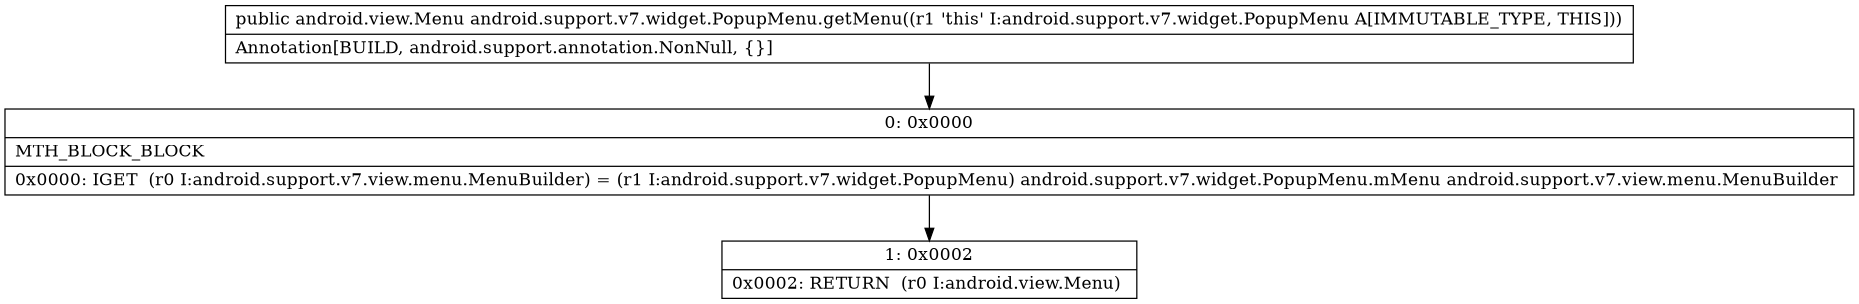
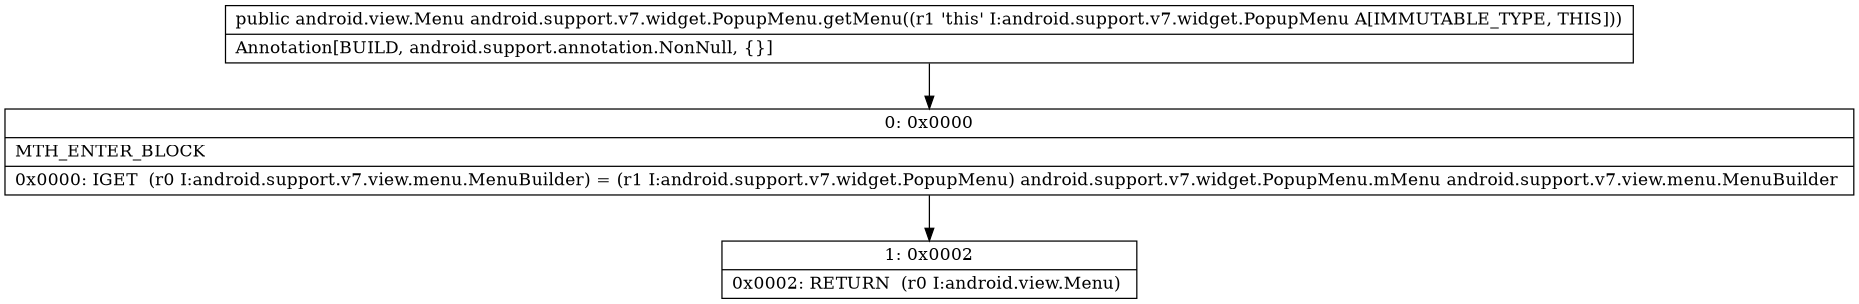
node "0: 0x0000": text "MTH_BLOCK_BLOCK" -> "MTH_ENTER_BLOCK"
